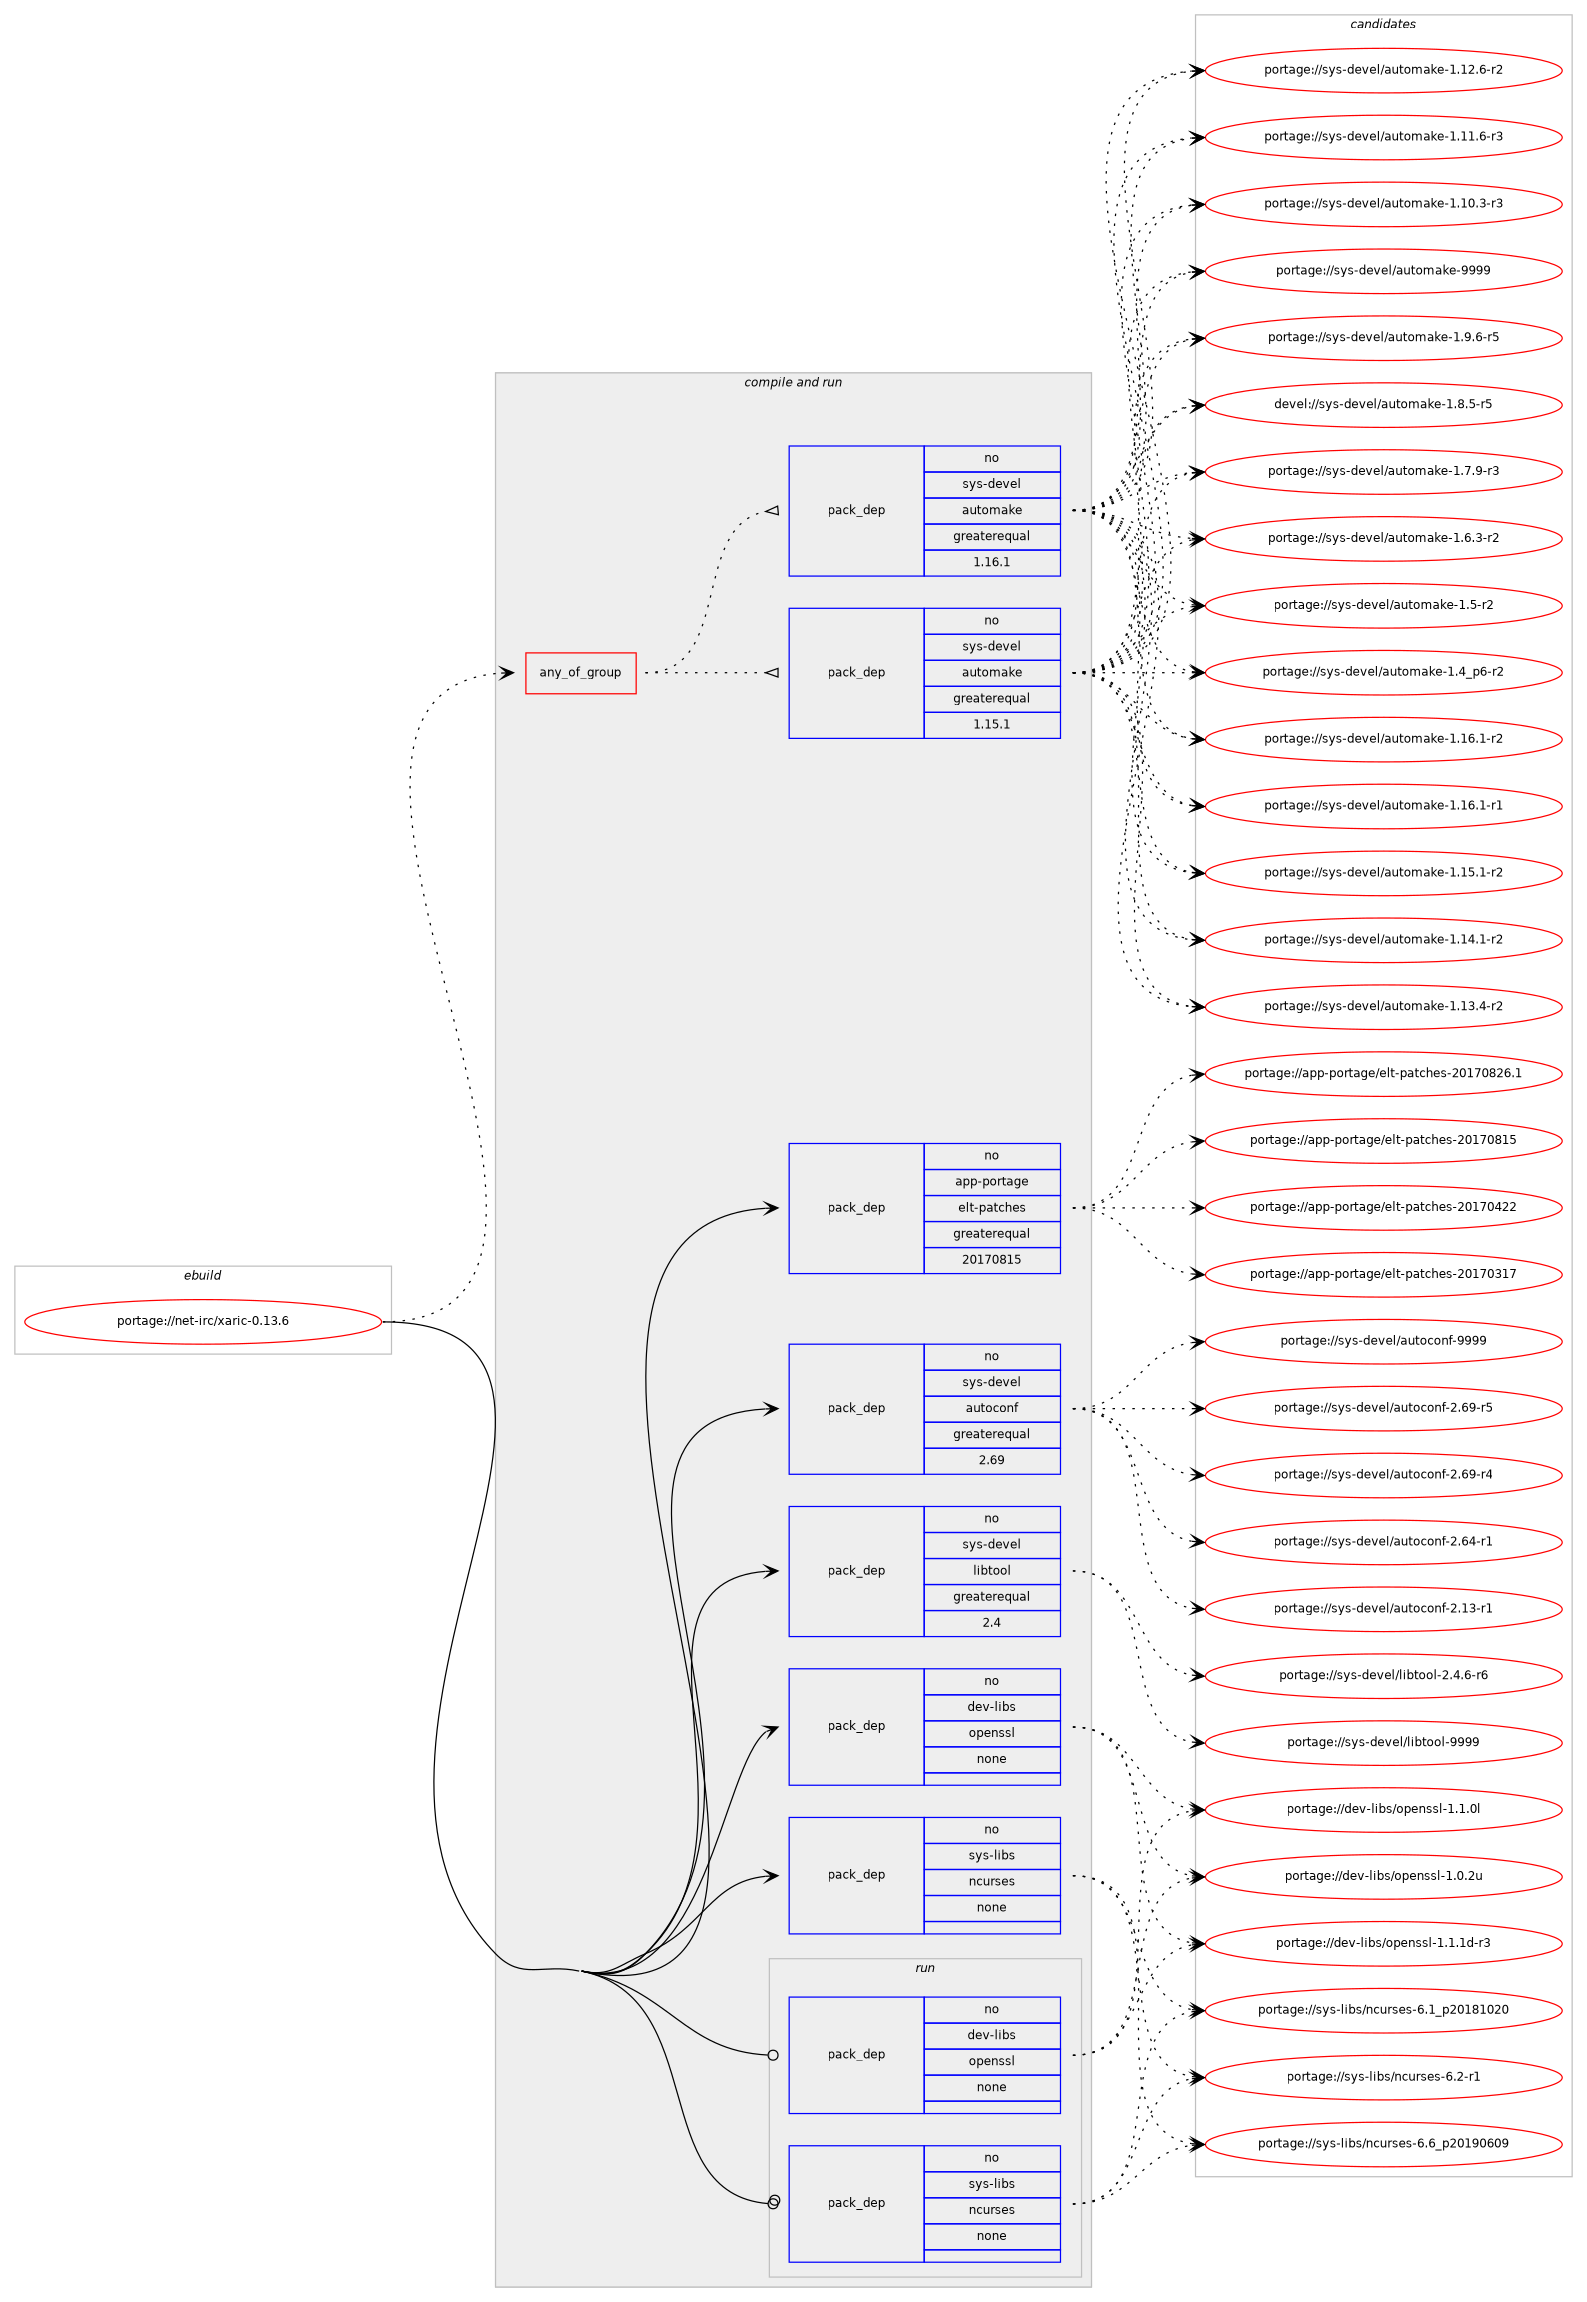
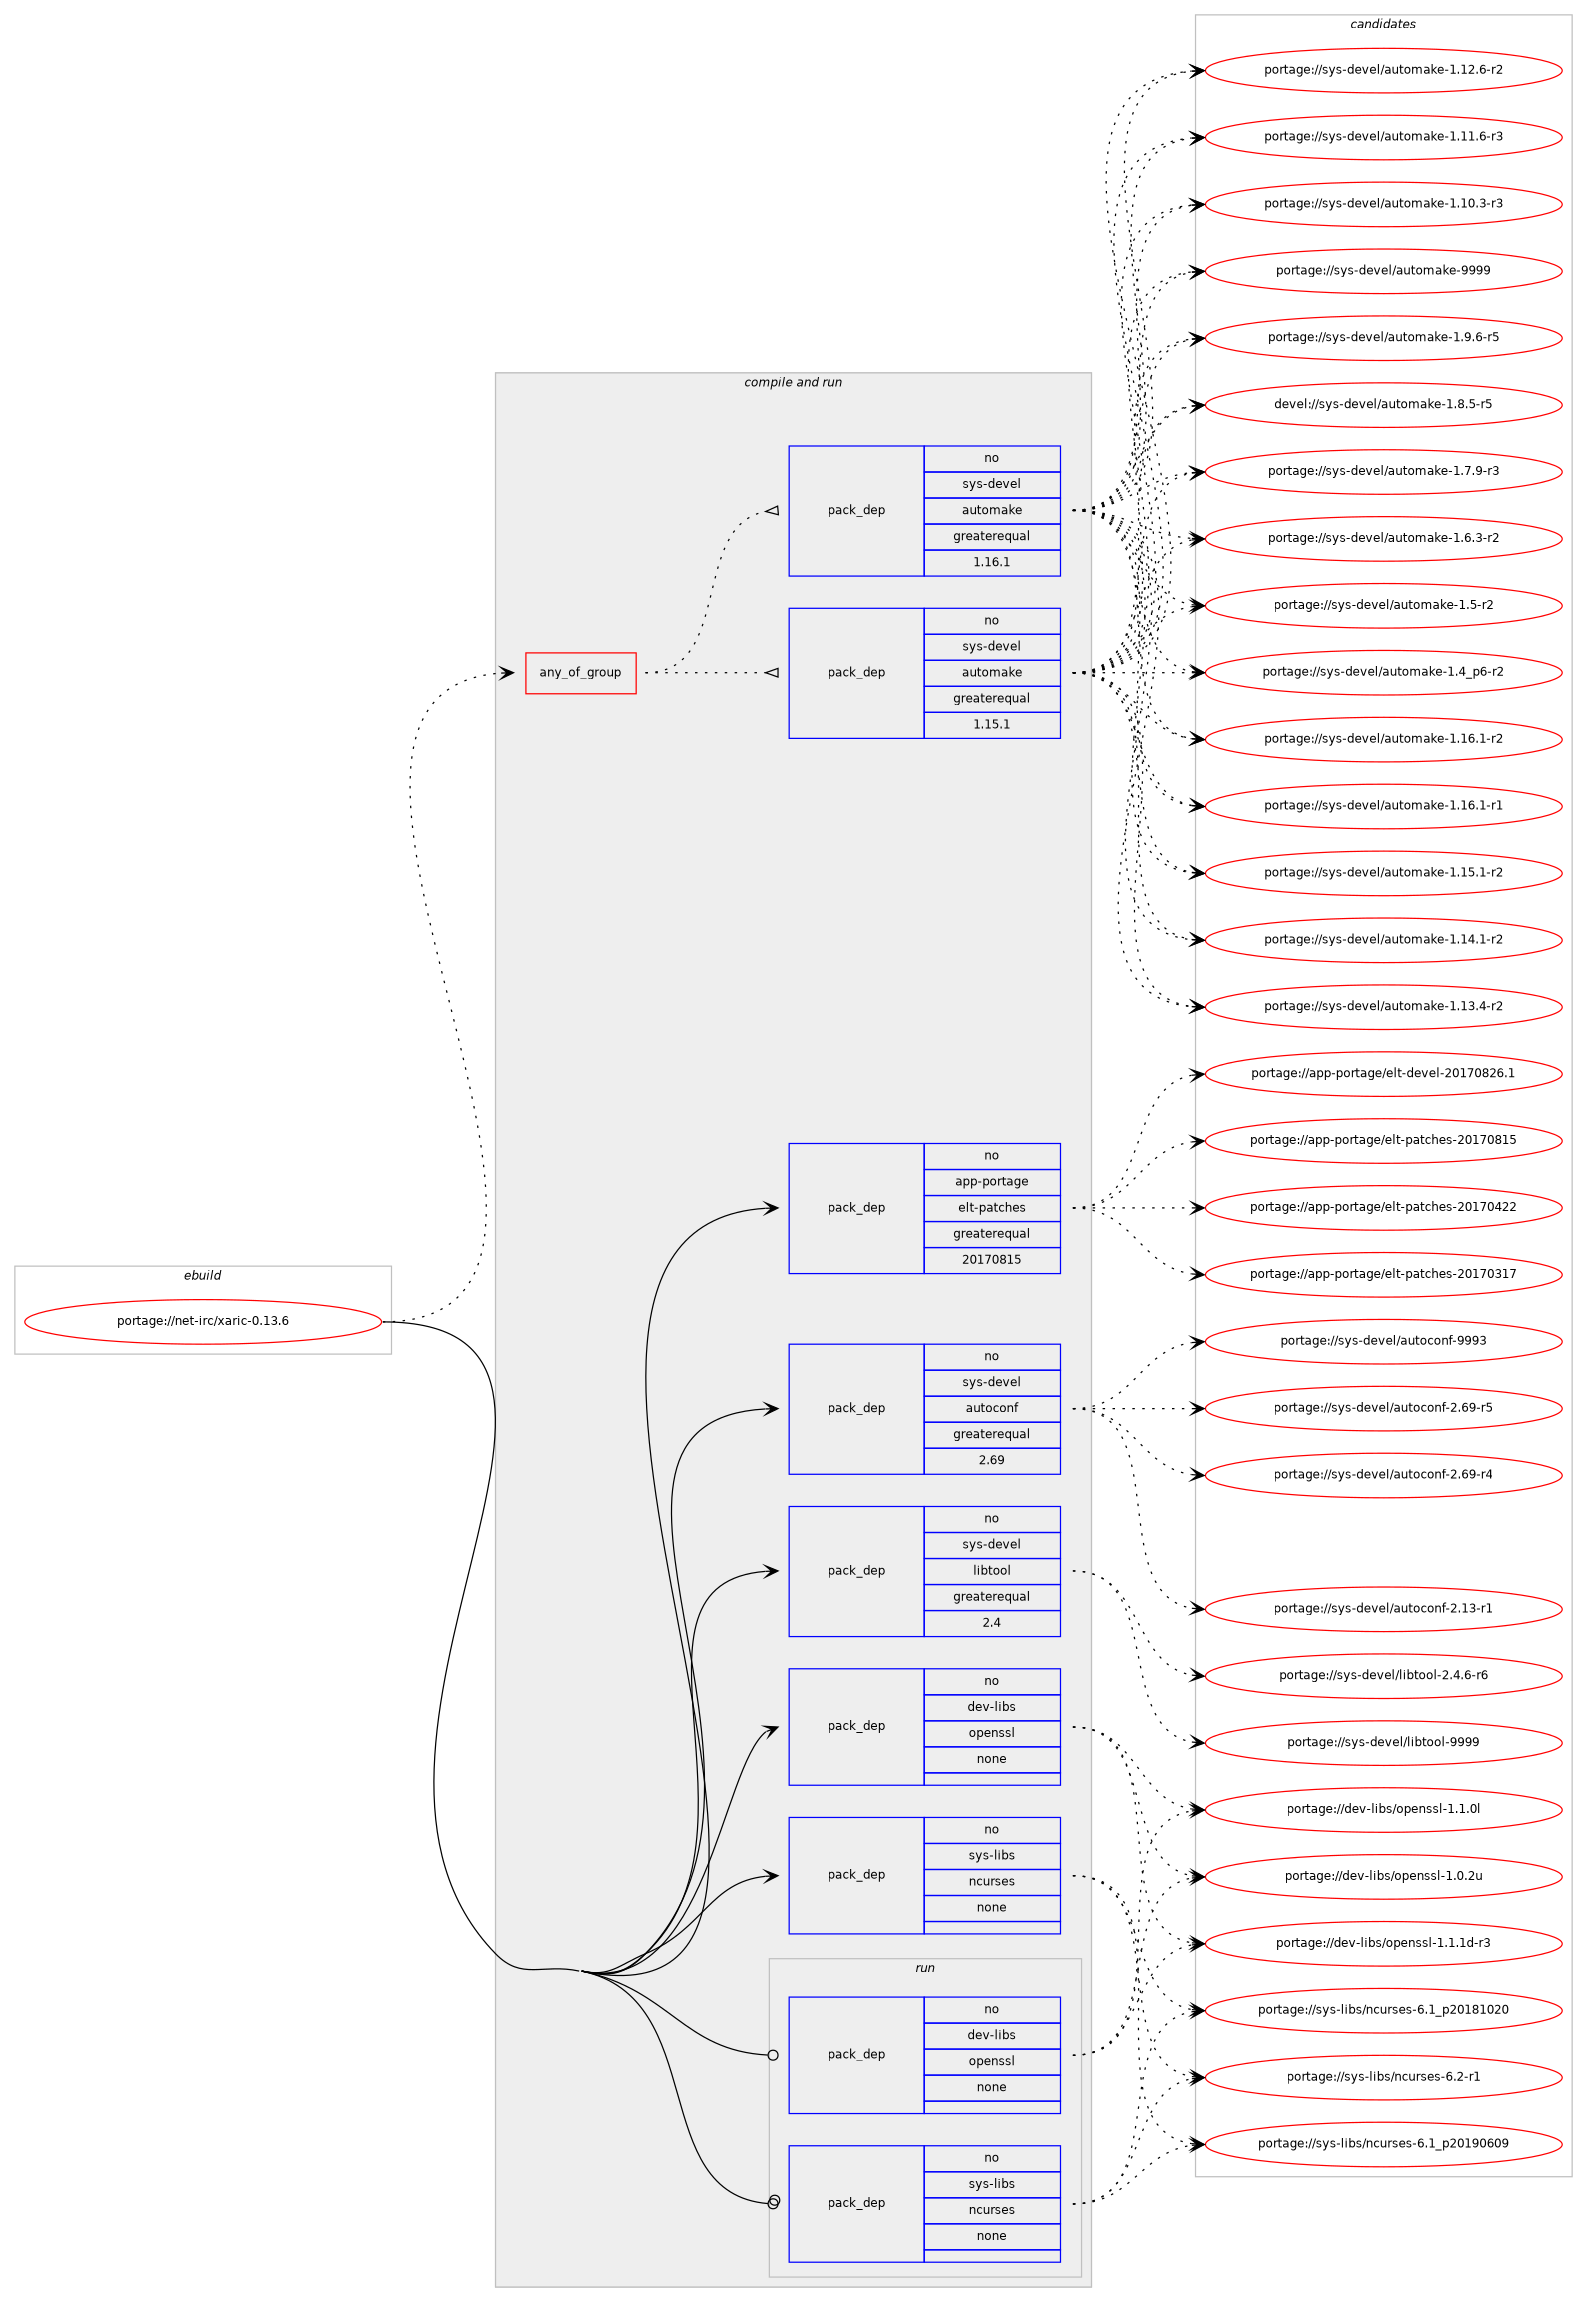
node "portage://app-portage/elt-patches-20170826.1": label "portage://app-portage/elt-patches-20170826.1" -> "portage://app-portage/elt-devel-20170826.1"
node "portage://sys-devel/autoconf-9999": label "portage://sys-devel/autoconf-9999" -> "portage://sys-devel/autoconf-9993"
node "portage://sys-devel/autoconf-2.64-r1": removed
node "portage://sys-libs/ncurses-6.6_p20190609": label "portage://sys-libs/ncurses-6.6_p20190609" -> "portage://sys-libs/ncurses-6.1_p20190609"
